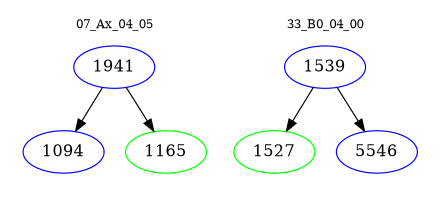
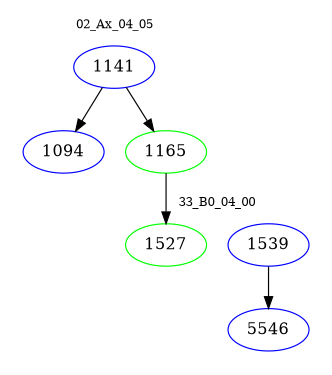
cluster "07_Ax_04_05": label "07_Ax_04_05" -> "02_Ax_04_05"
node "1941": label "1941" -> "1141"
edge "1539" -> "1527": now "1165" -> "1527"
